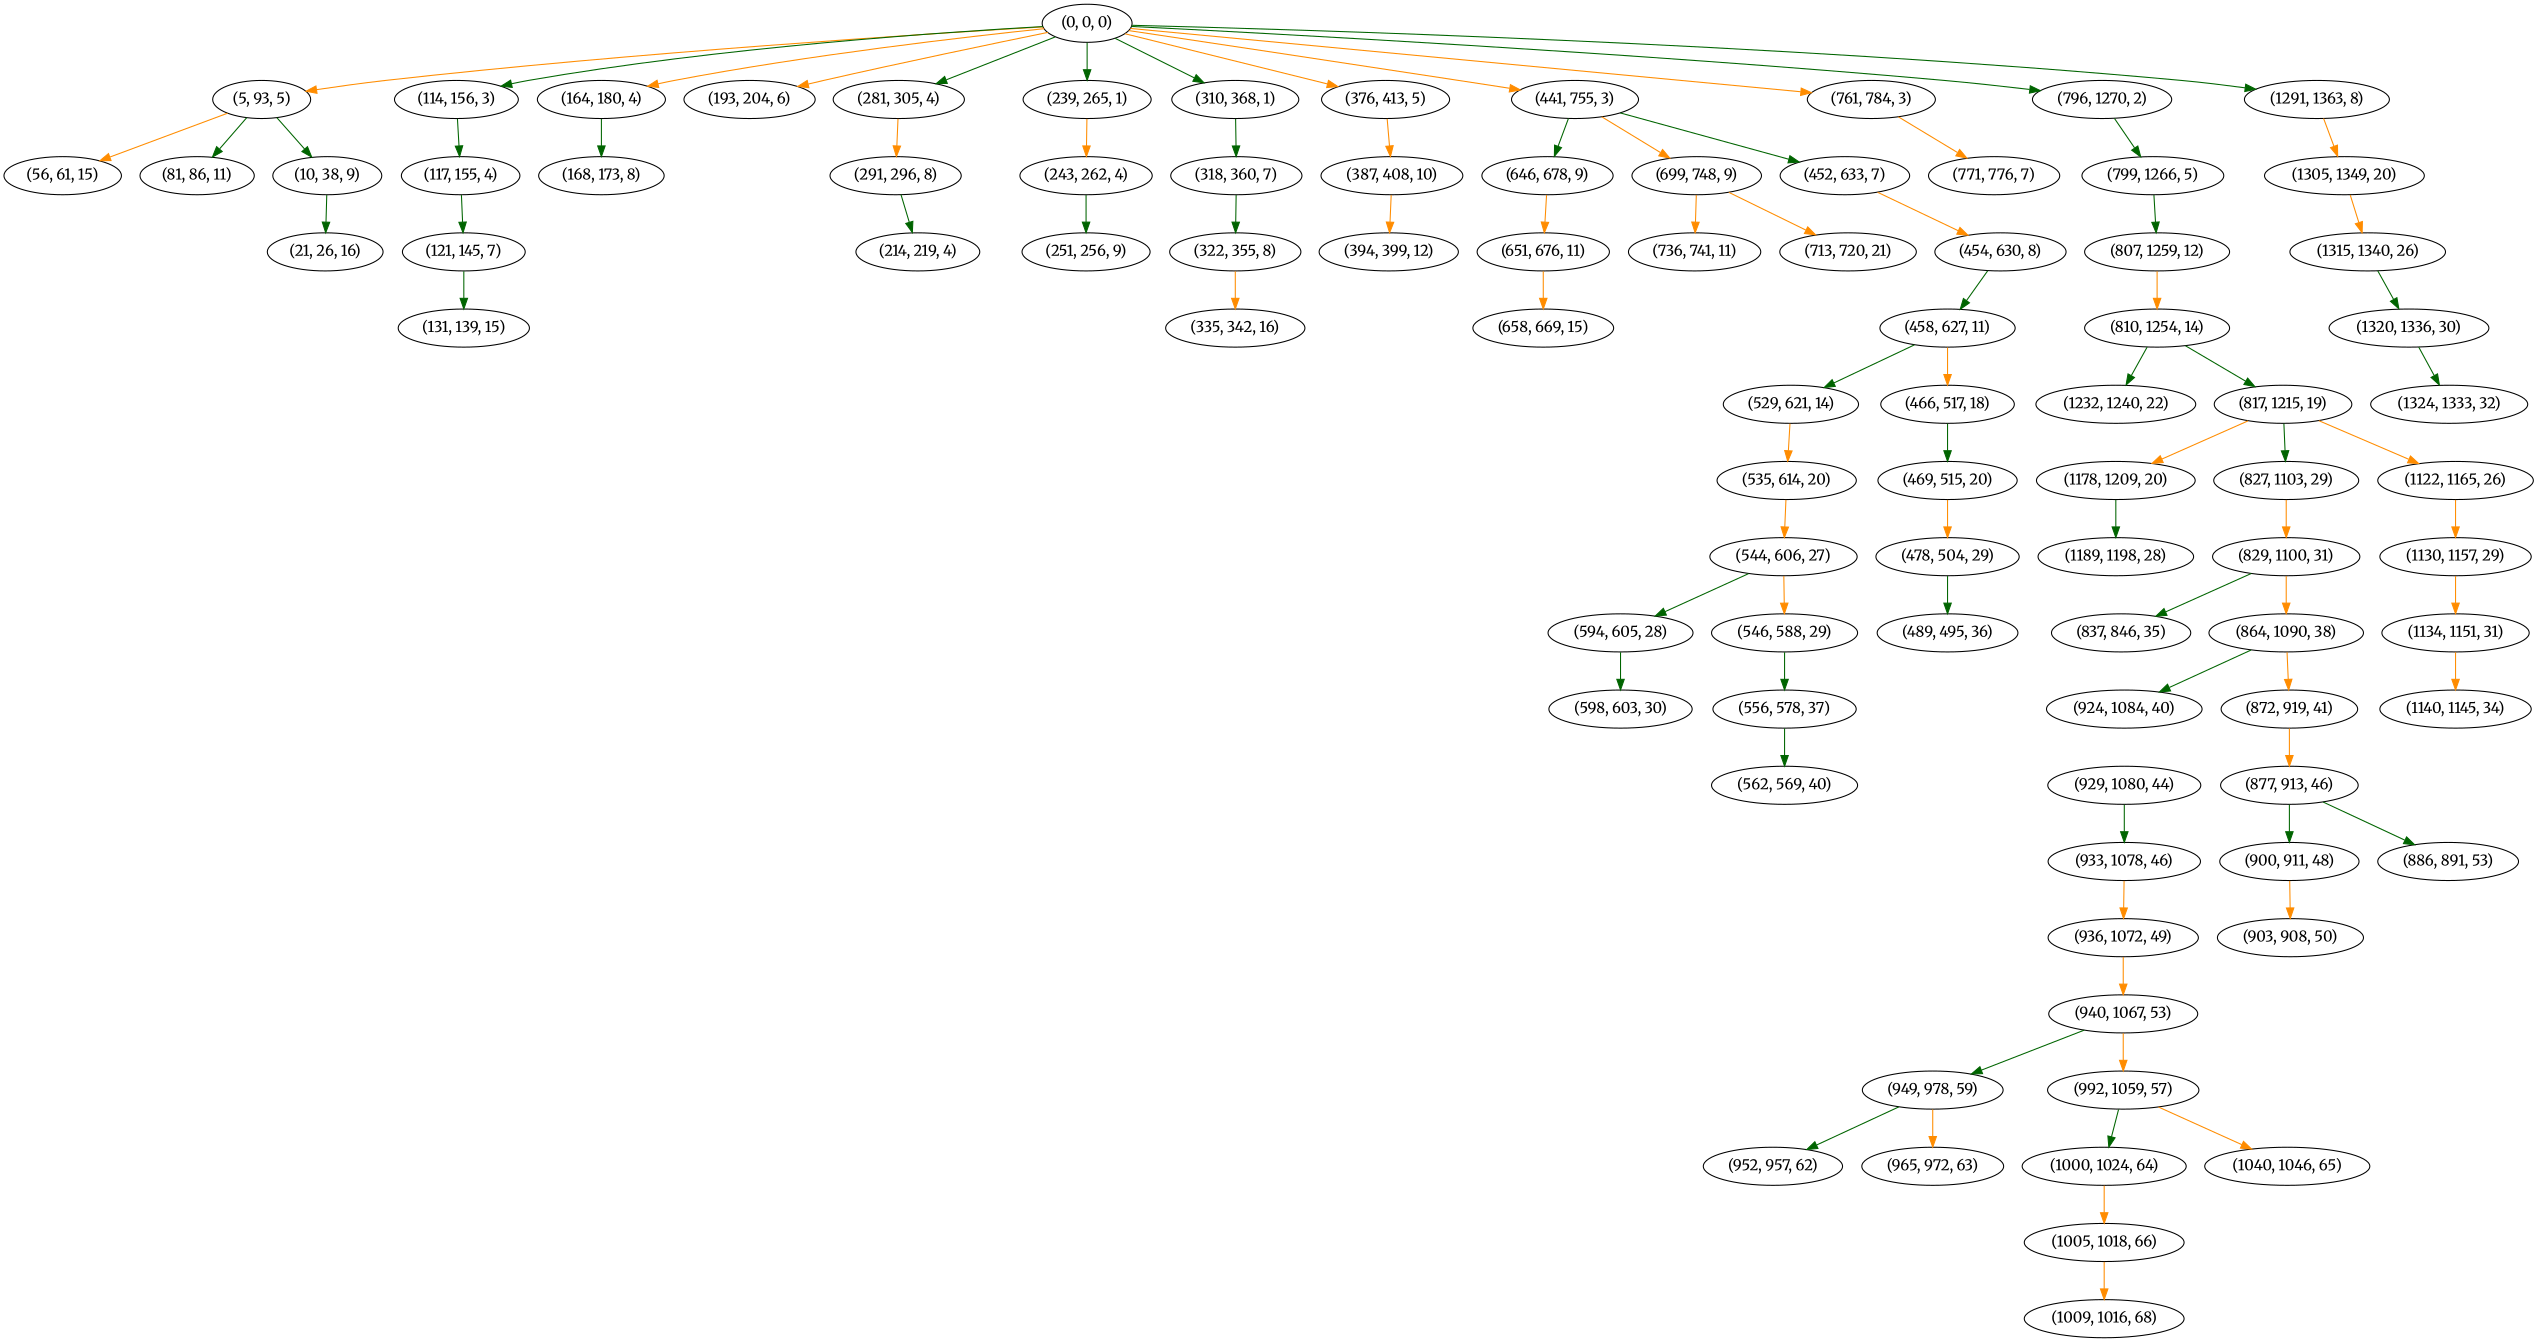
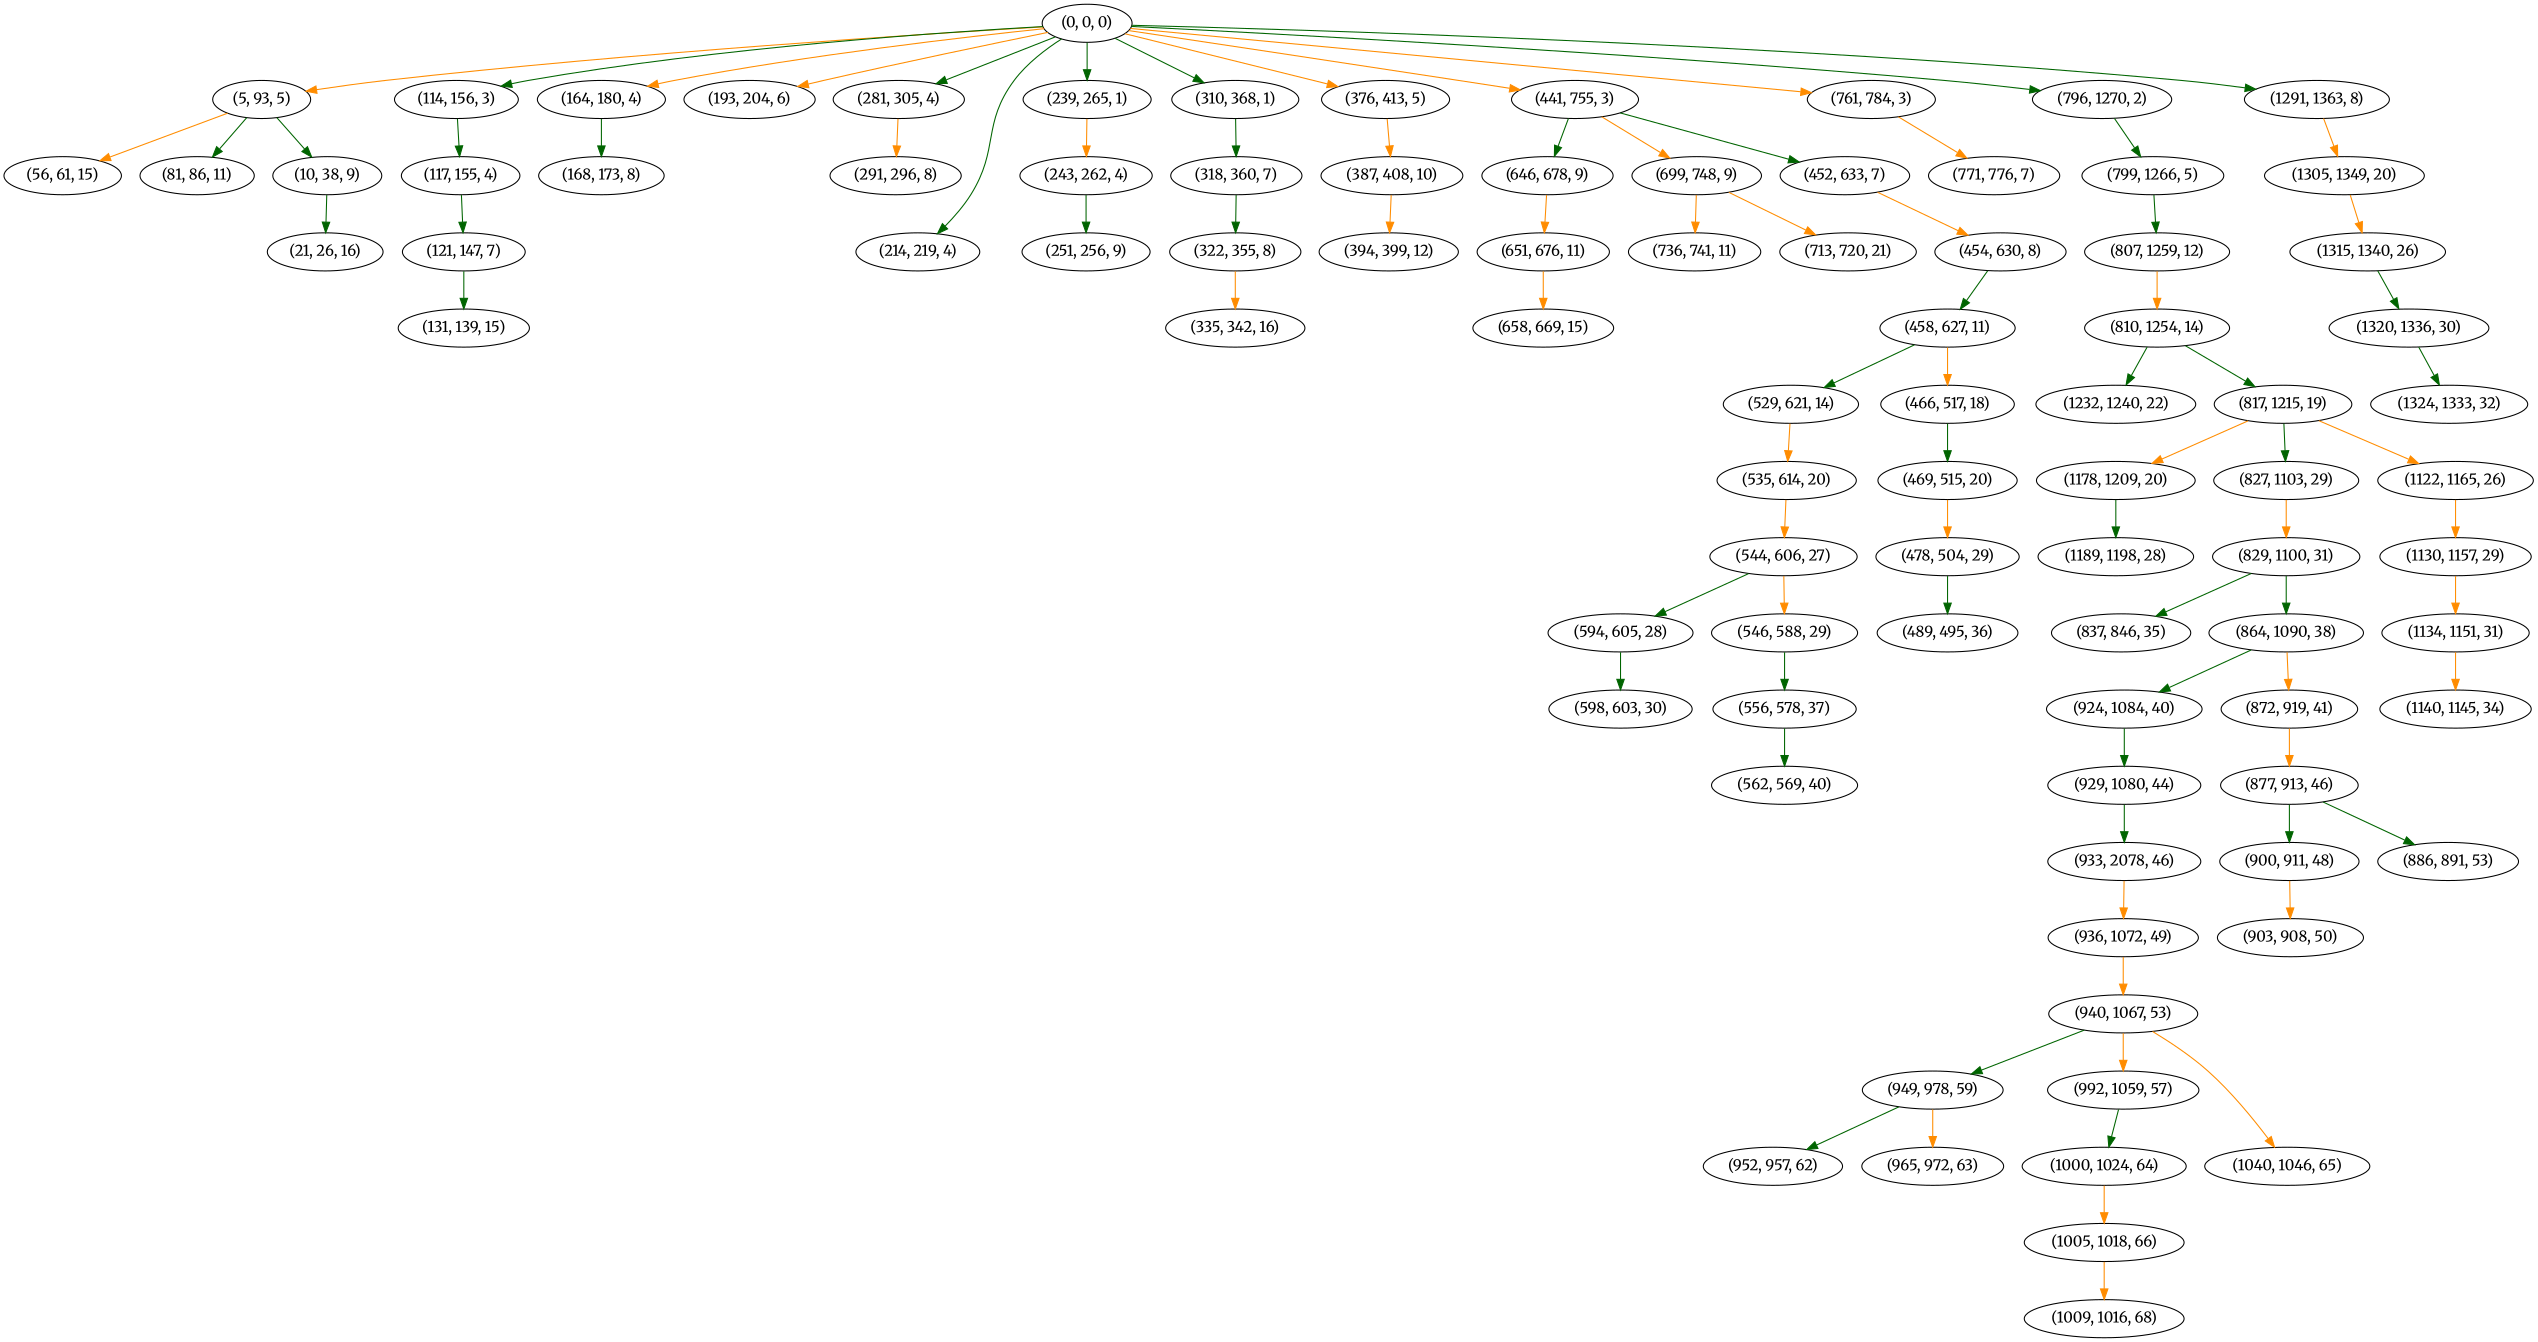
edge "(291, 296, 8)" -> "(214, 219, 4)": now "(0, 0, 0)" -> "(214, 219, 4)"
node "(121, 145, 7)": label "(121, 145, 7)" -> "(121, 147, 7)"
edge "(829, 1100, 31)" -> "(864, 1090, 38)": color darkorange -> darkgreen
edge "(924, 1084, 40)" -> "(929, 1080, 44)": added
node "(933, 1078, 46)": label "(933, 1078, 46)" -> "(933, 2078, 46)"
edge "(992, 1059, 57)" -> "(1040, 1046, 65)": now "(940, 1067, 53)" -> "(1040, 1046, 65)"
